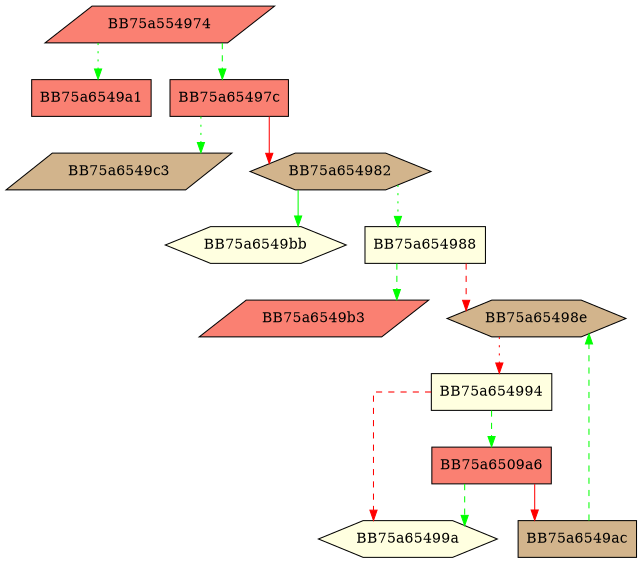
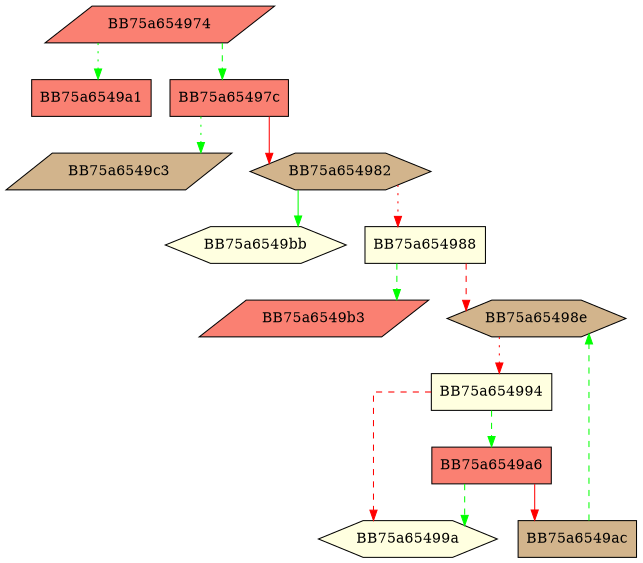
node "BB75a554974": label "BB75a554974" -> "BB75a654974"
edge "BB75a654982" -> "BB75a654988": color green -> red
node "BB75a6509a6": label "BB75a6509a6" -> "BB75a6549a6"
